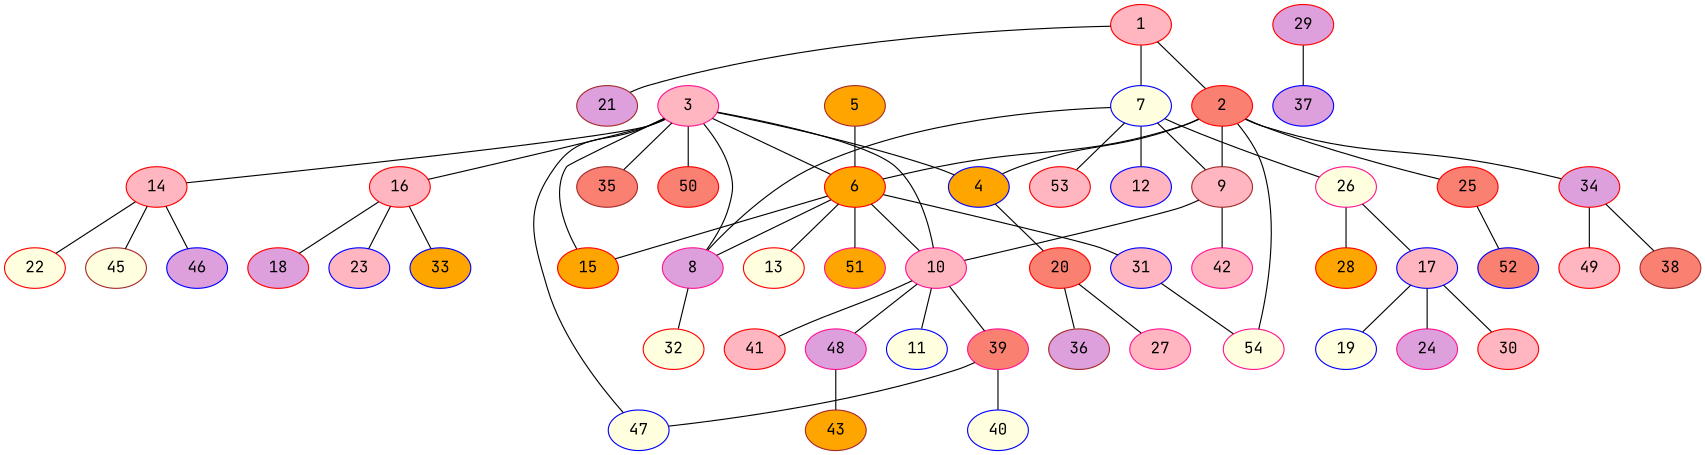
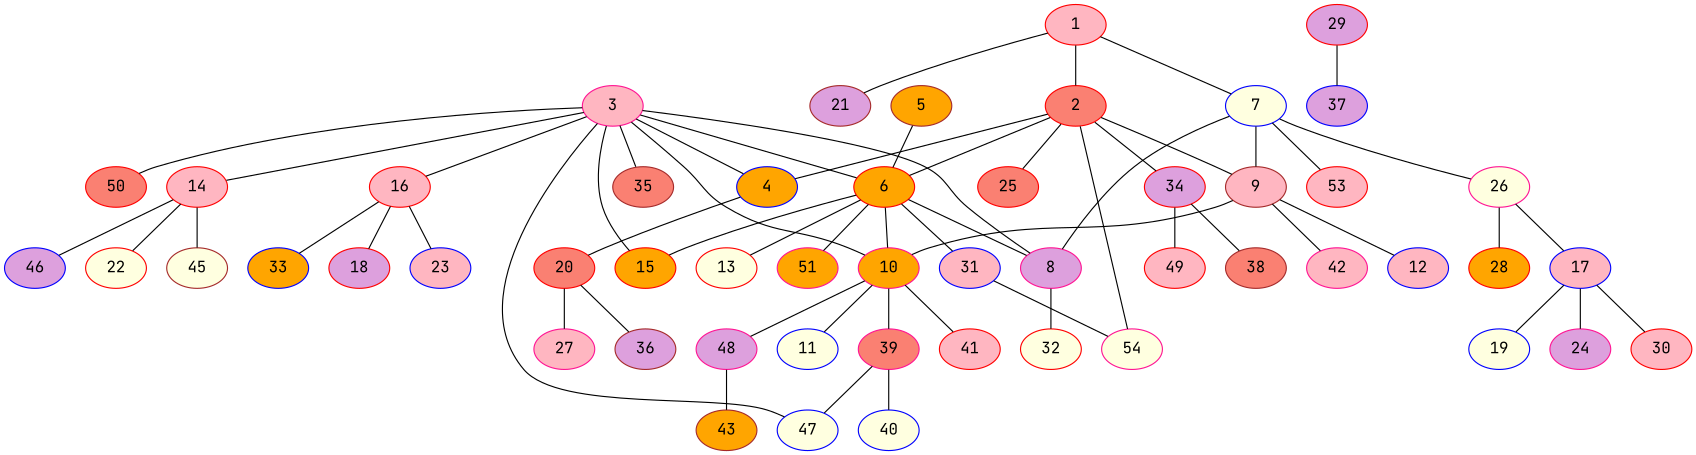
edge "7" -- "12": now "9" -- "12"
node "10": fillcolor lightpink -> orange
node "52": removed
